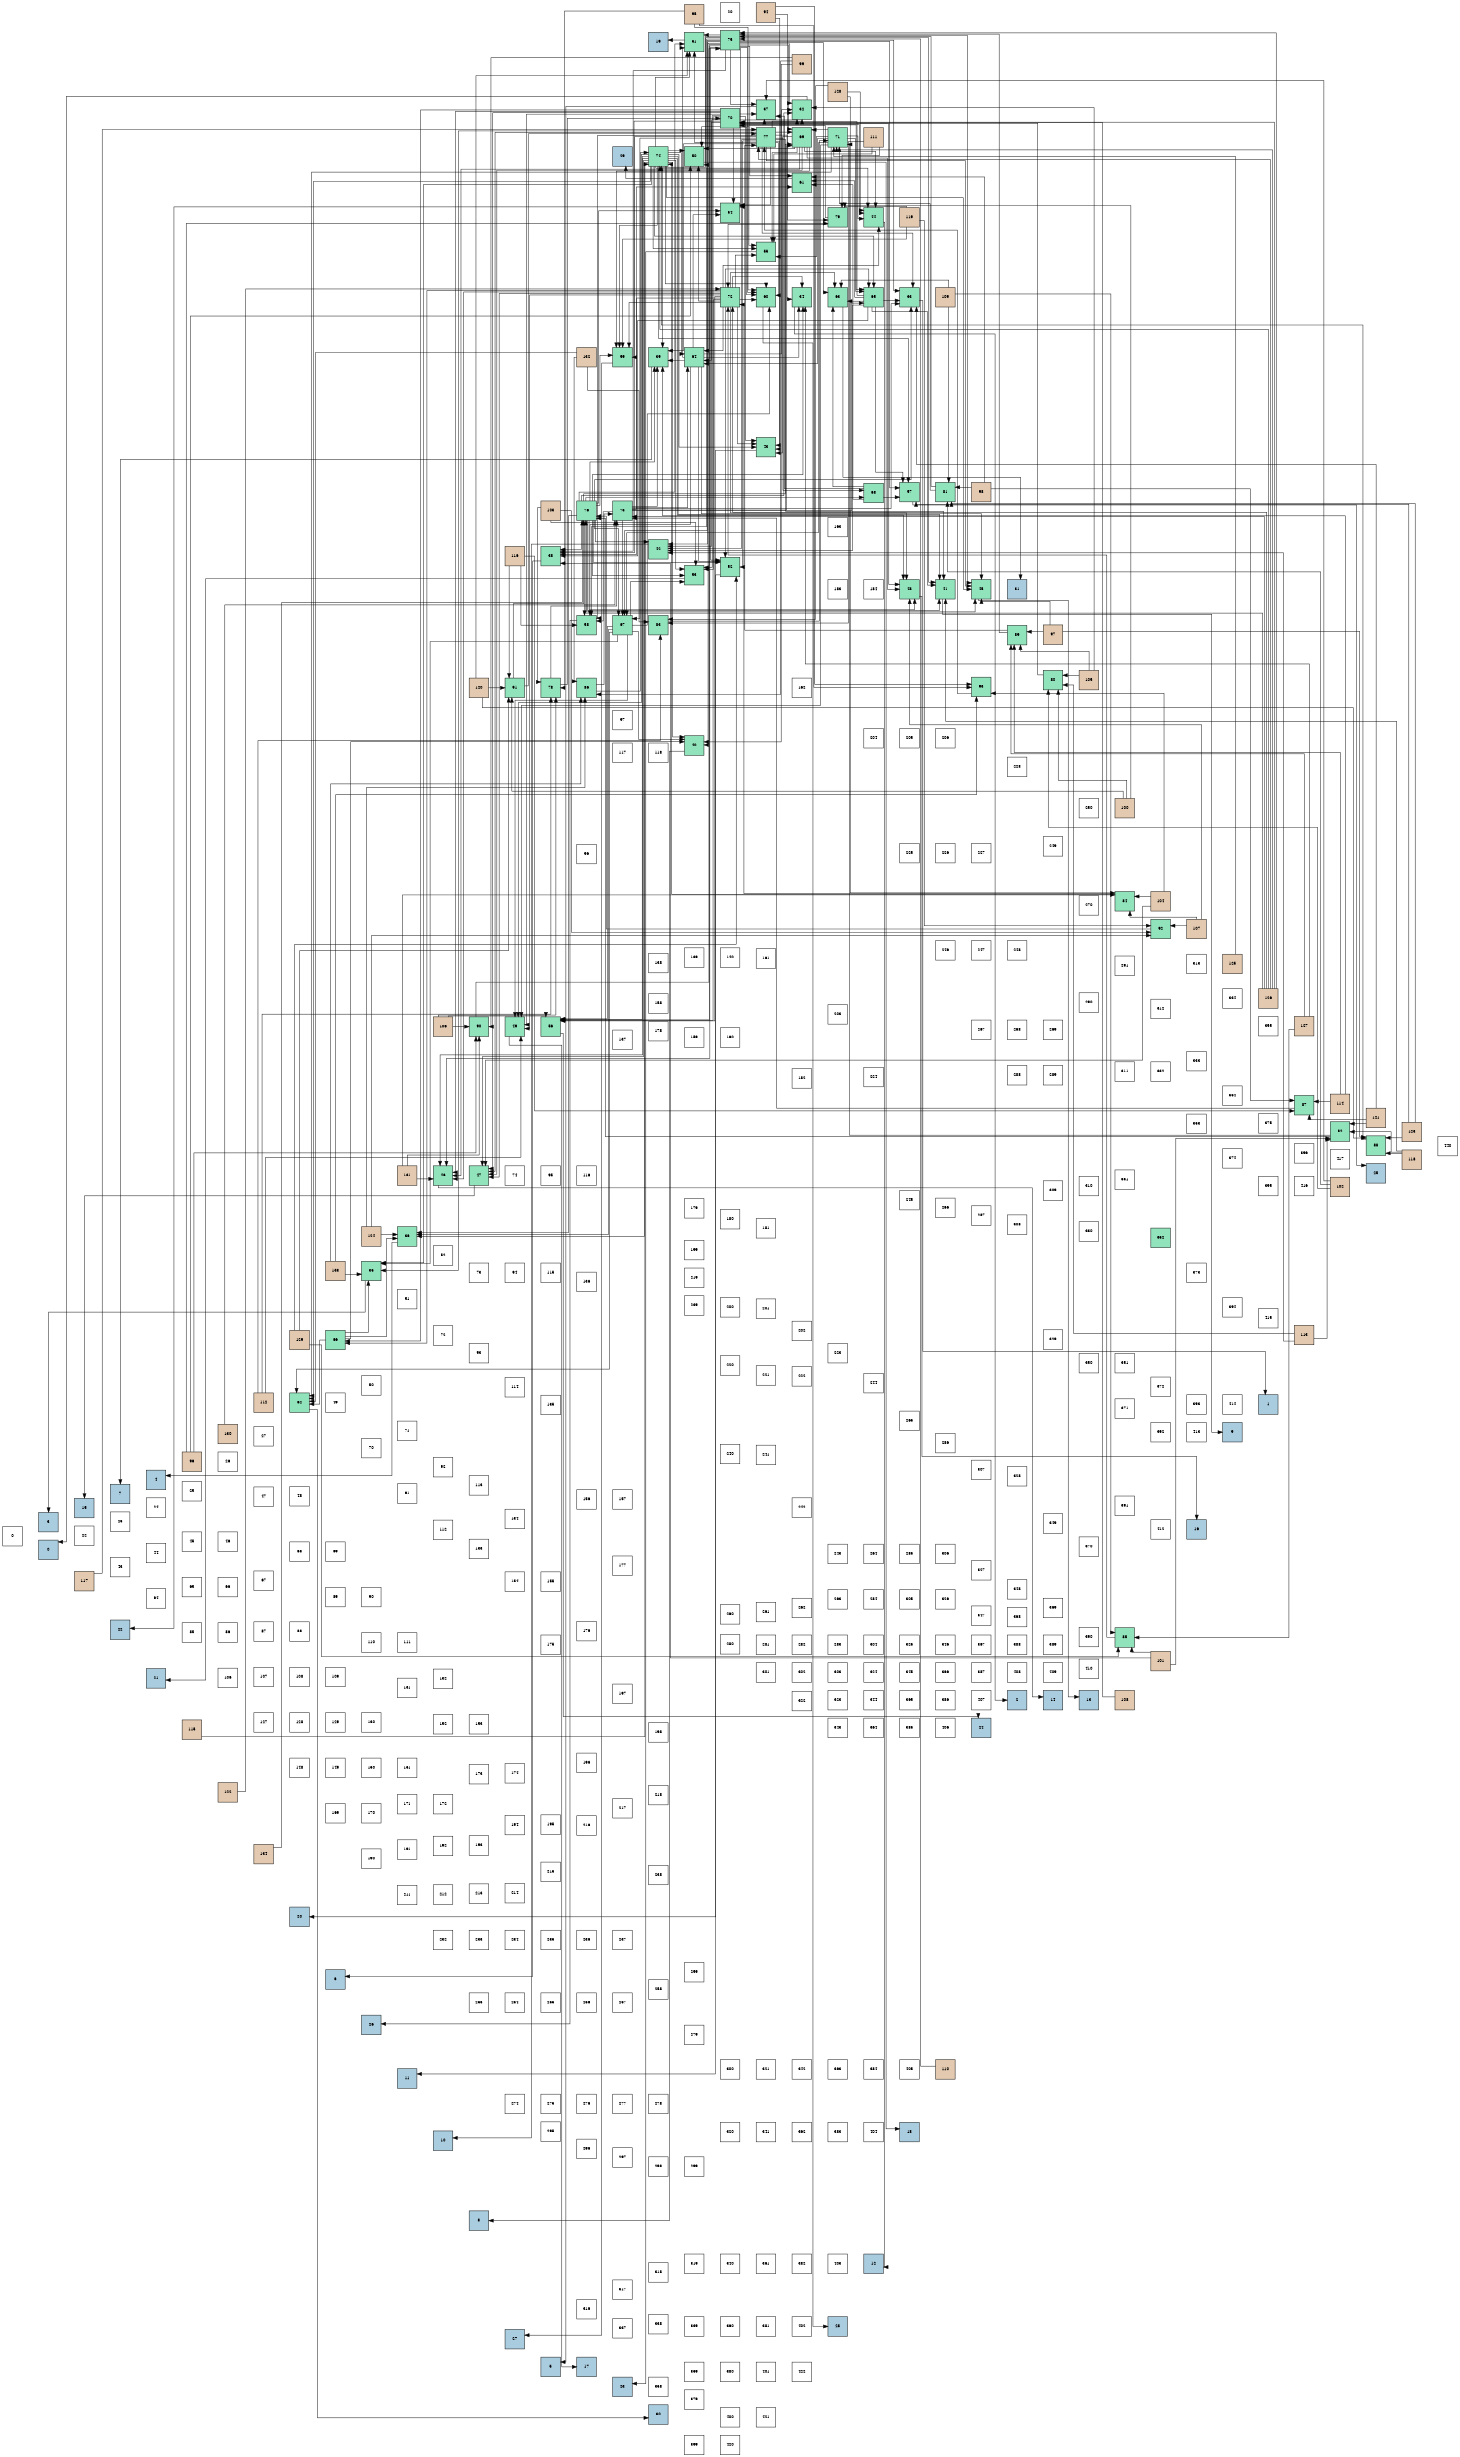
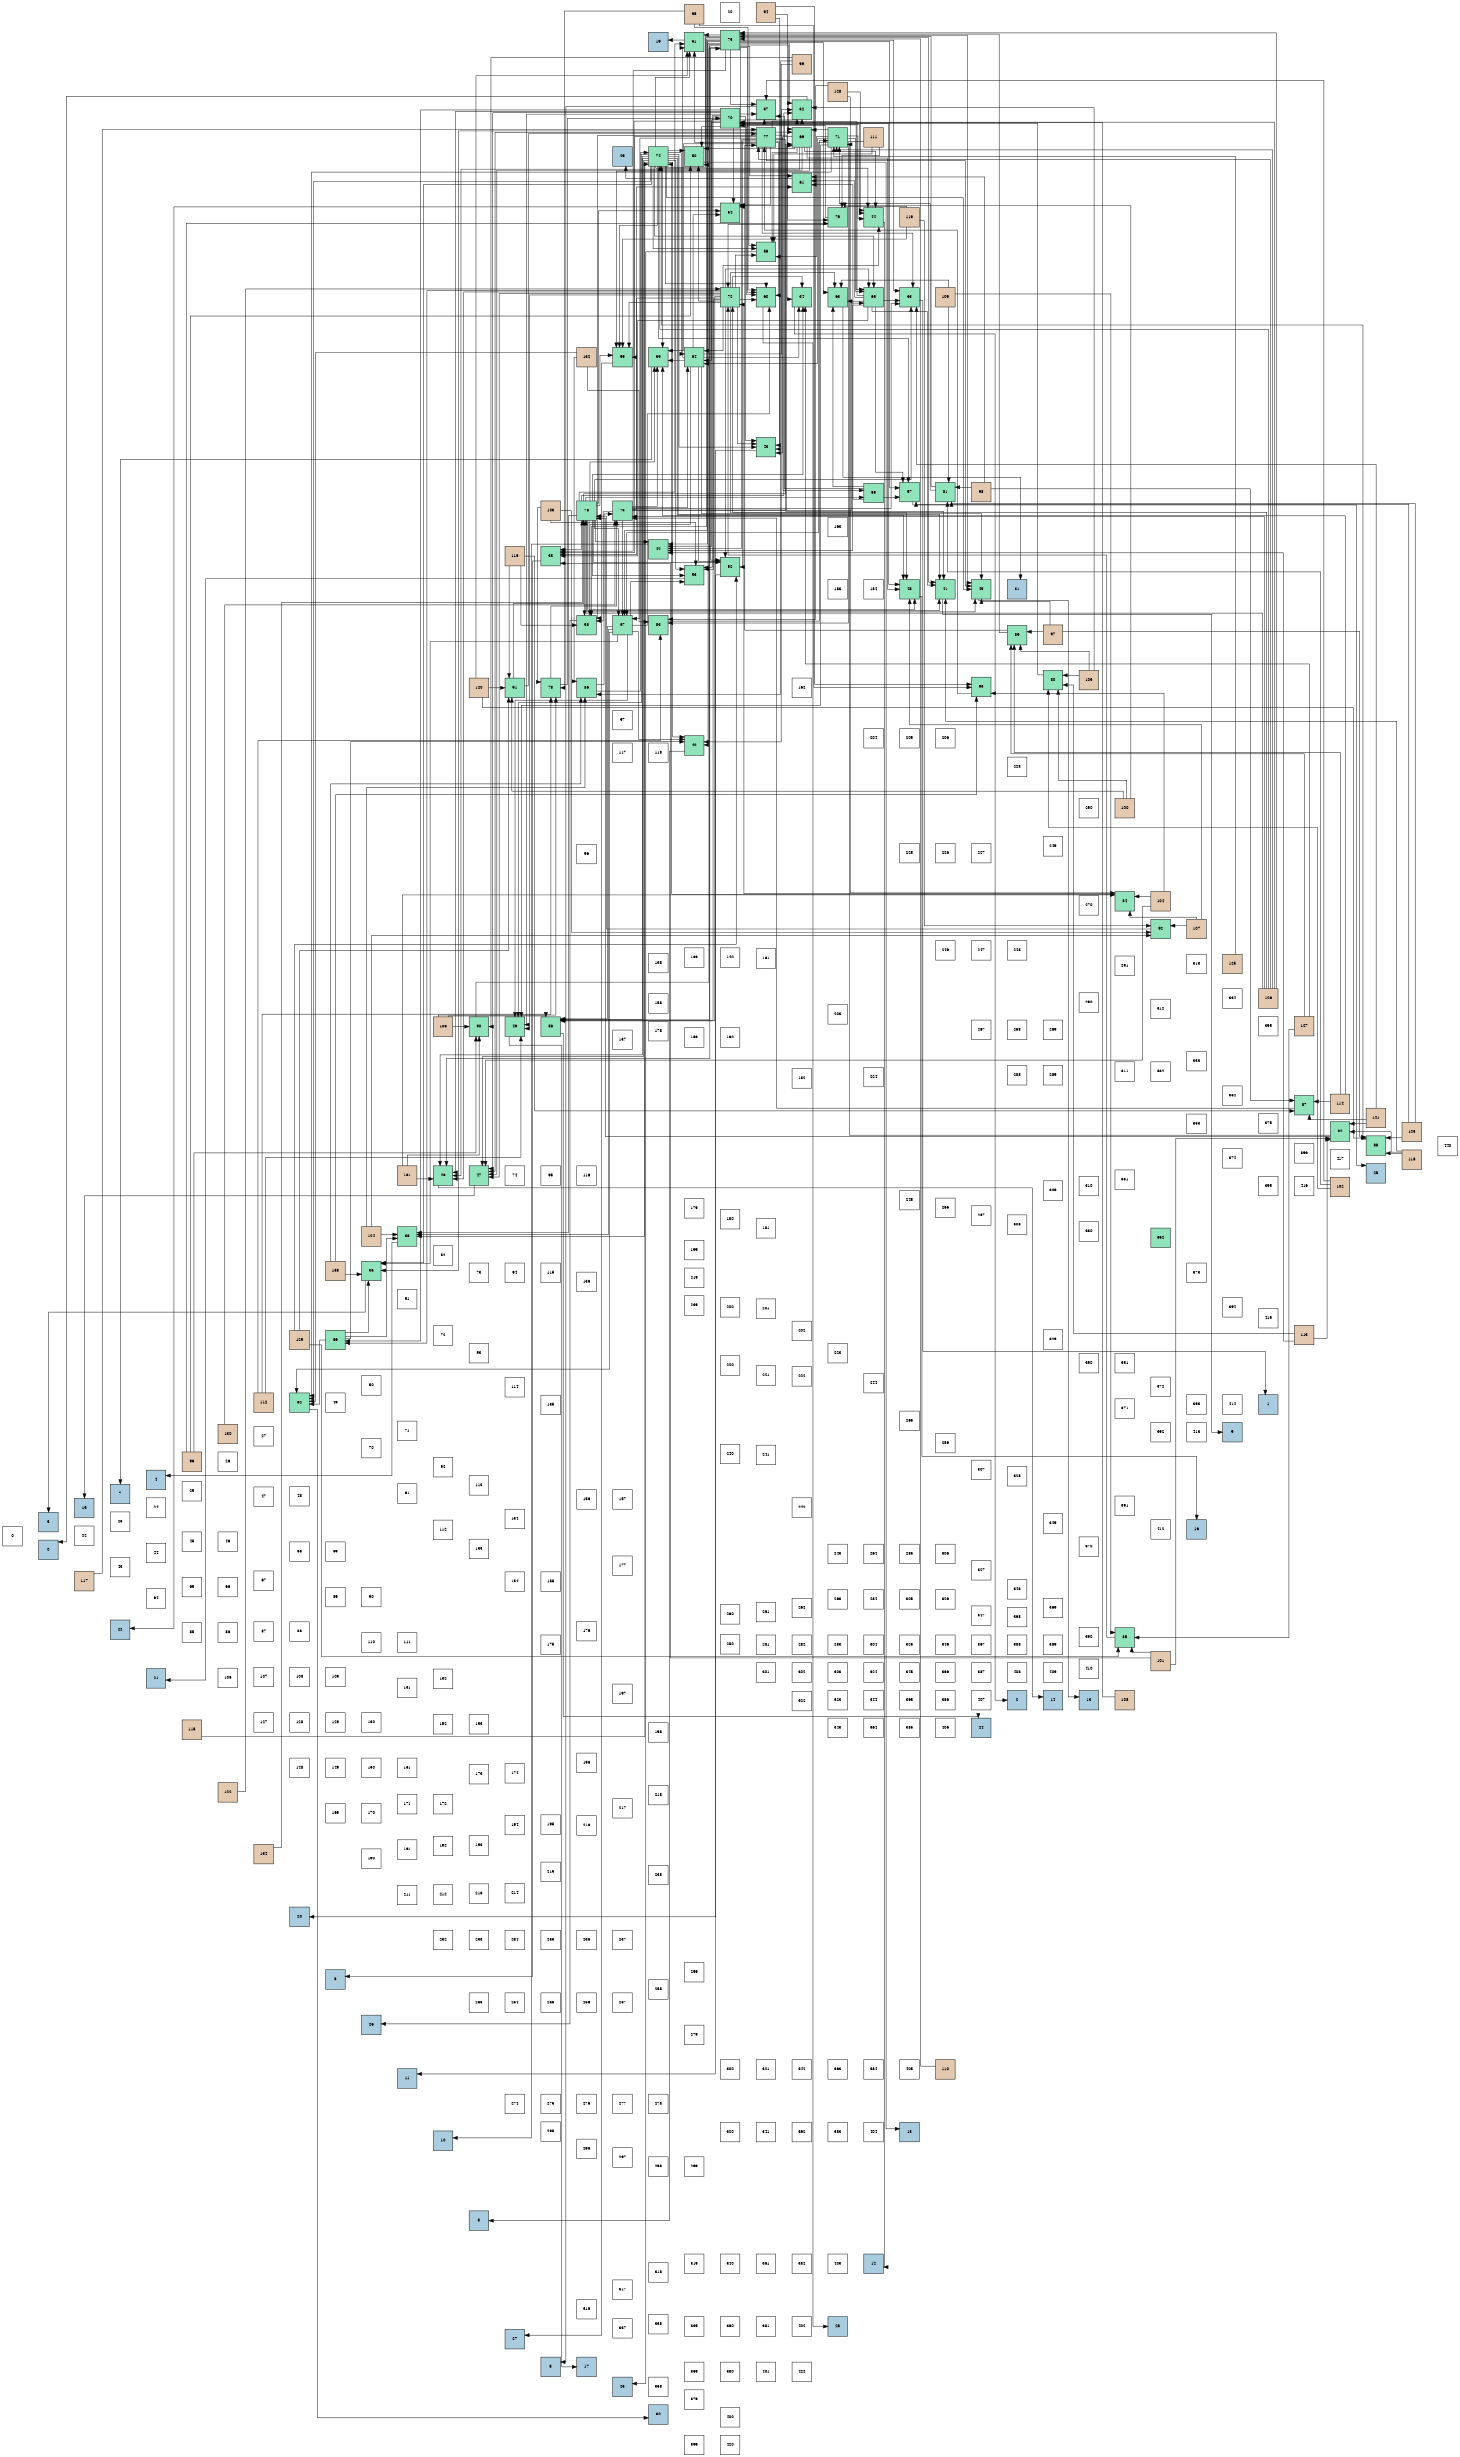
node "421": removed
